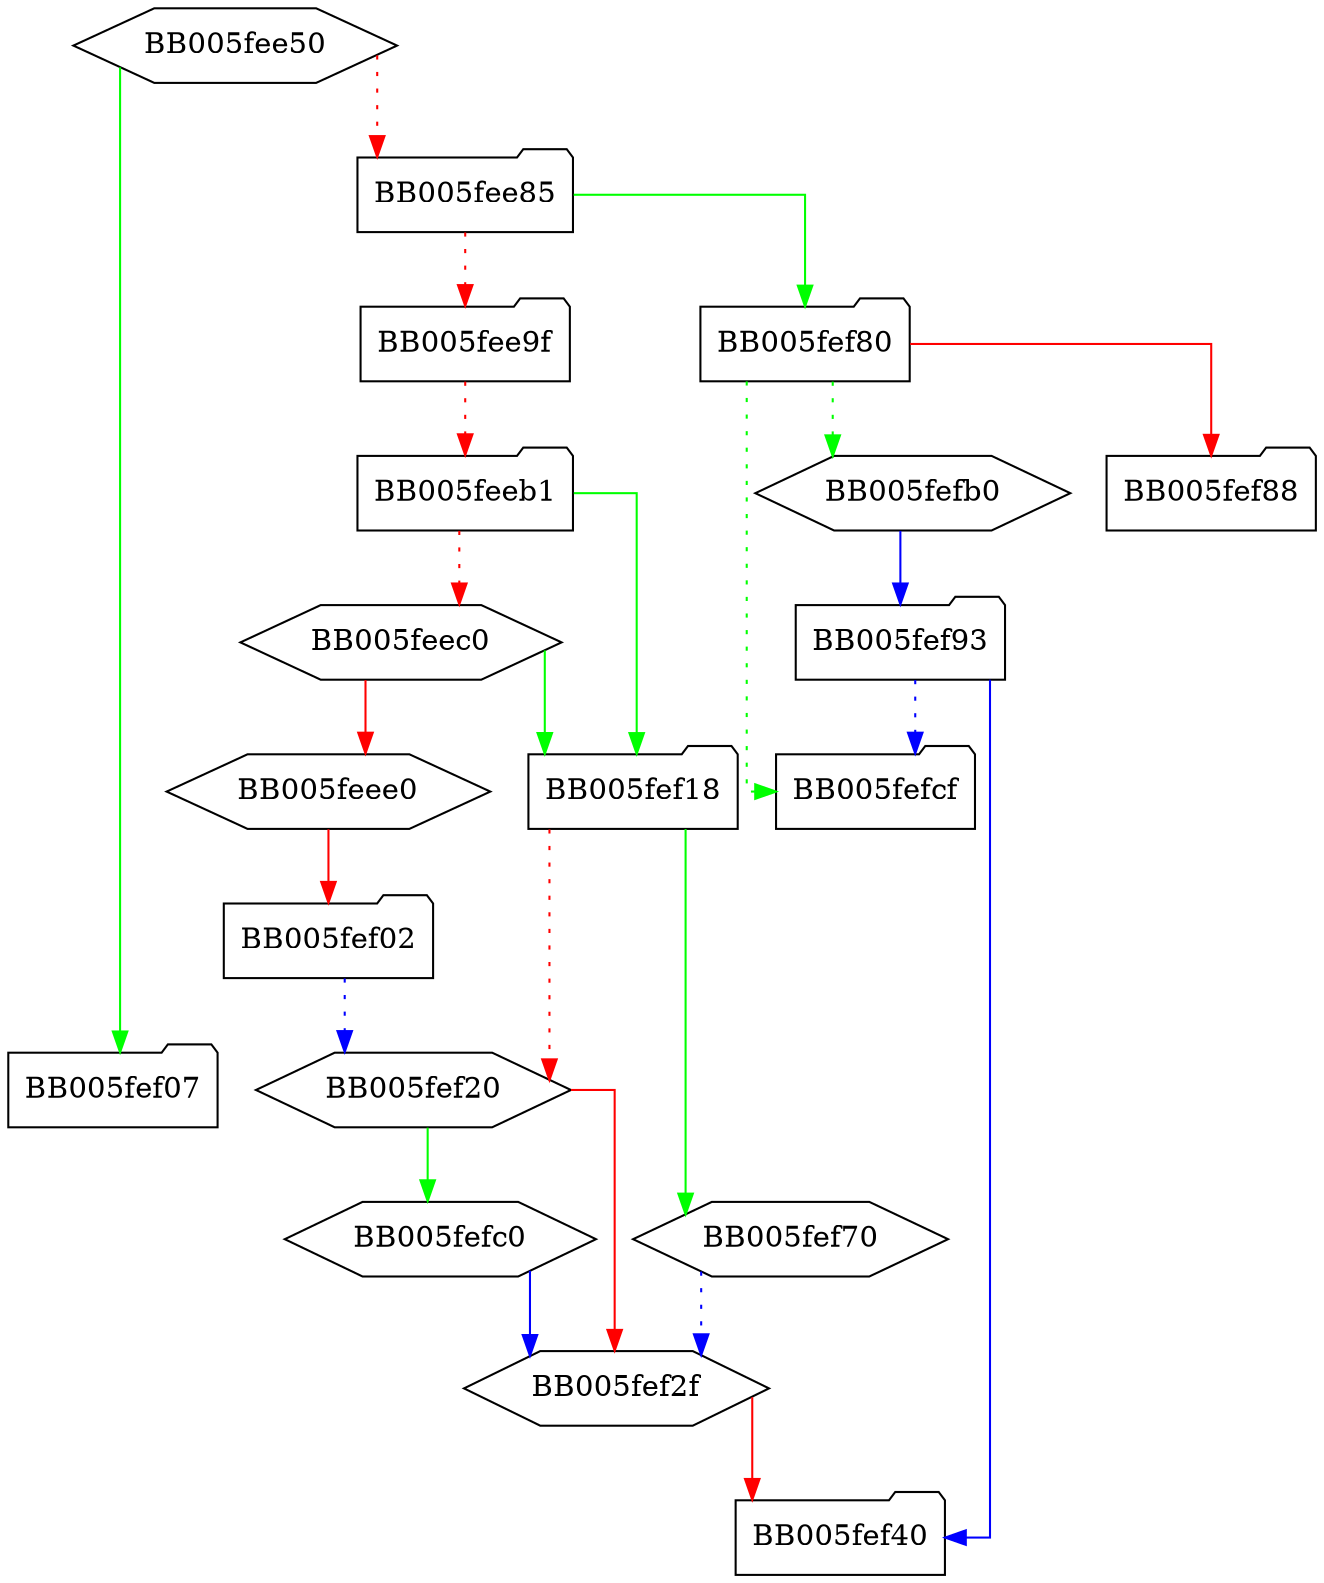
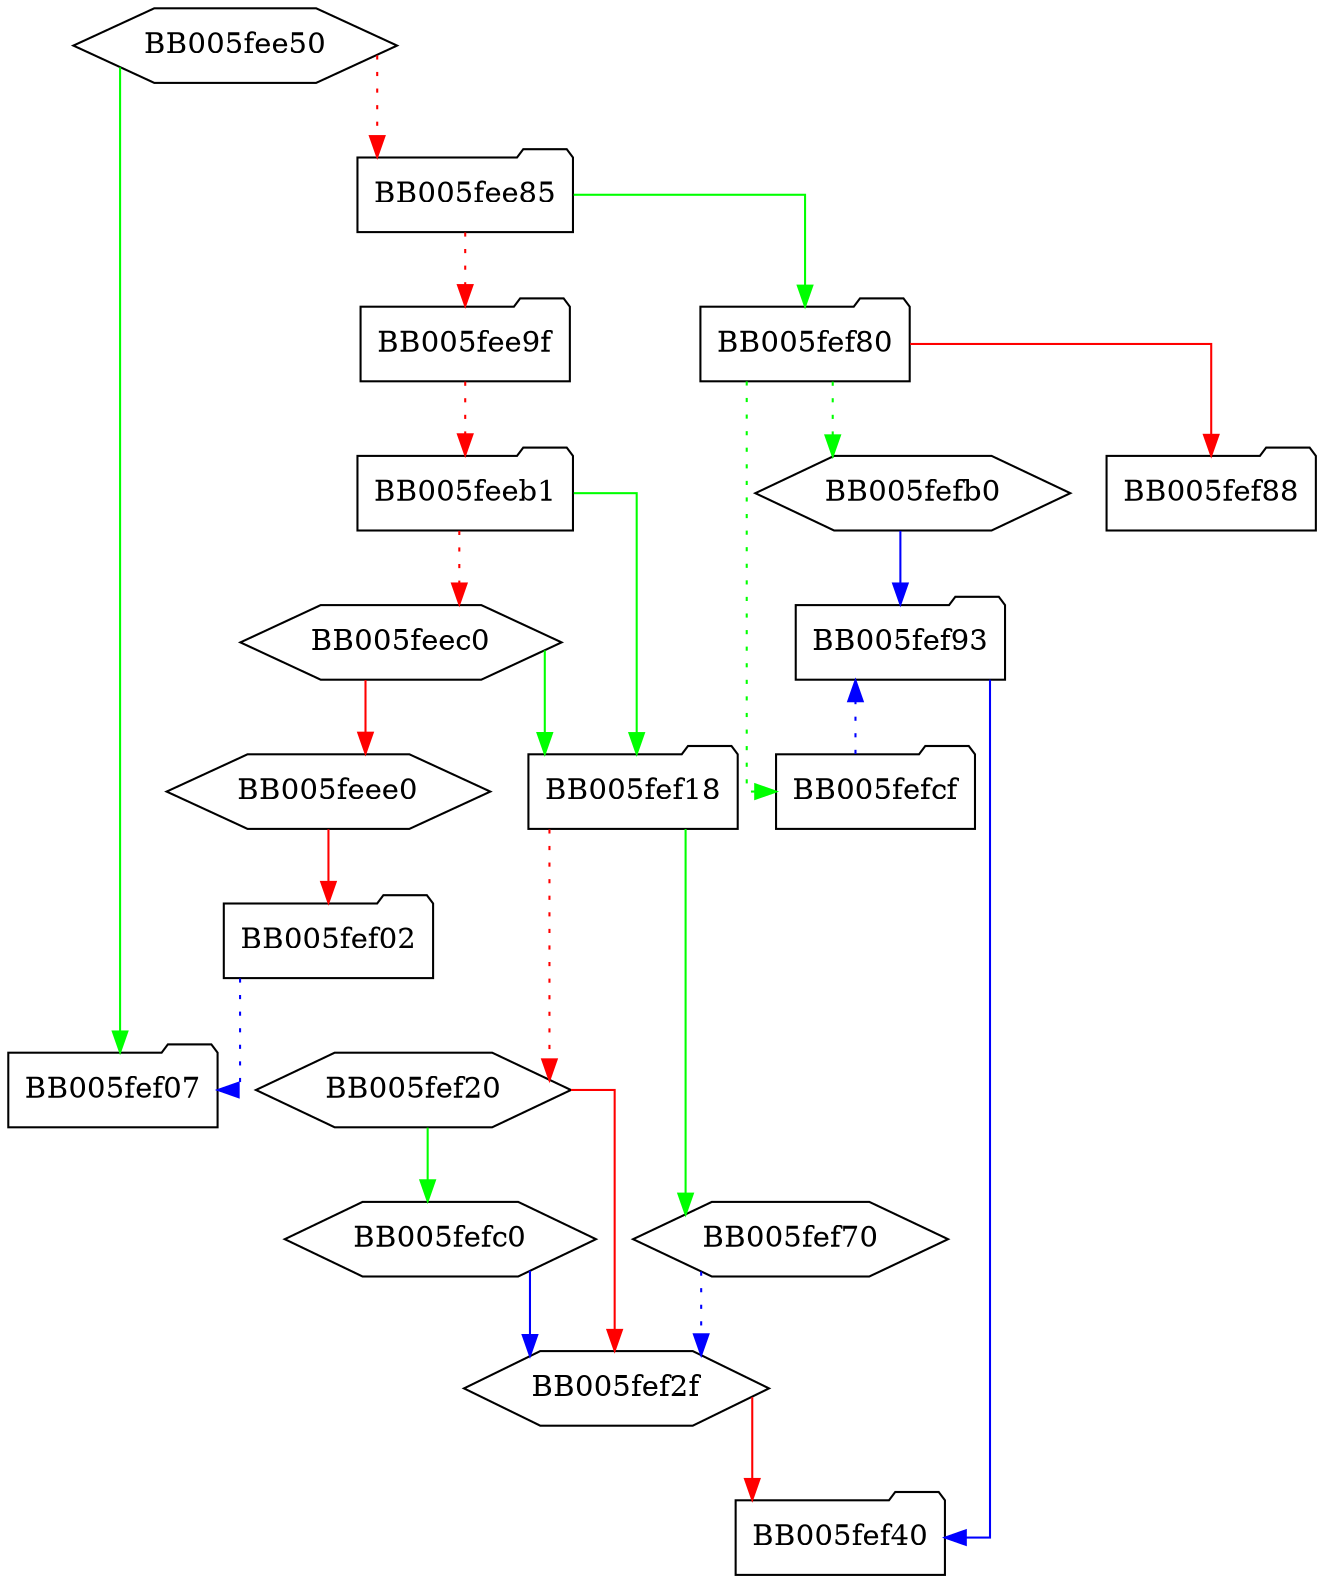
edge "BB005fef93" -> "BB005fefcf": reversed
edge "BB005fef02" -> "BB005fef20": now "BB005fef02" -> "BB005fef07"
